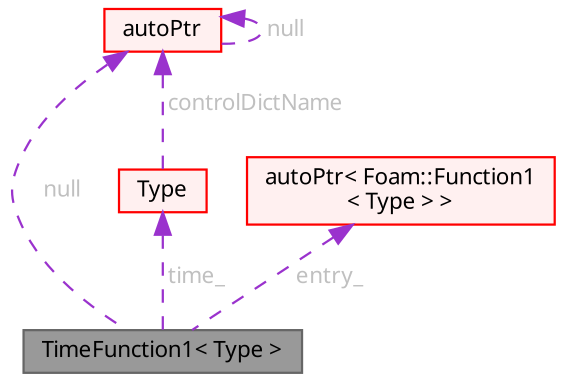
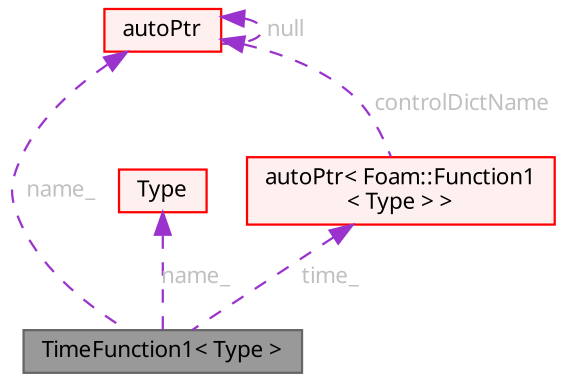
edge "Type" -> "autoPtr": now "autoPtr< Foam::Function1 < Type > >" -> "autoPtr"
edge "TimeFunction1< Type >" -> "autoPtr": label " null" -> " name_"
edge "TimeFunction1< Type >" -> "Type": label " time_" -> " name_"
edge "TimeFunction1< Type >" -> "autoPtr< Foam::Function1 < Type > >": label " entry_" -> " time_"
